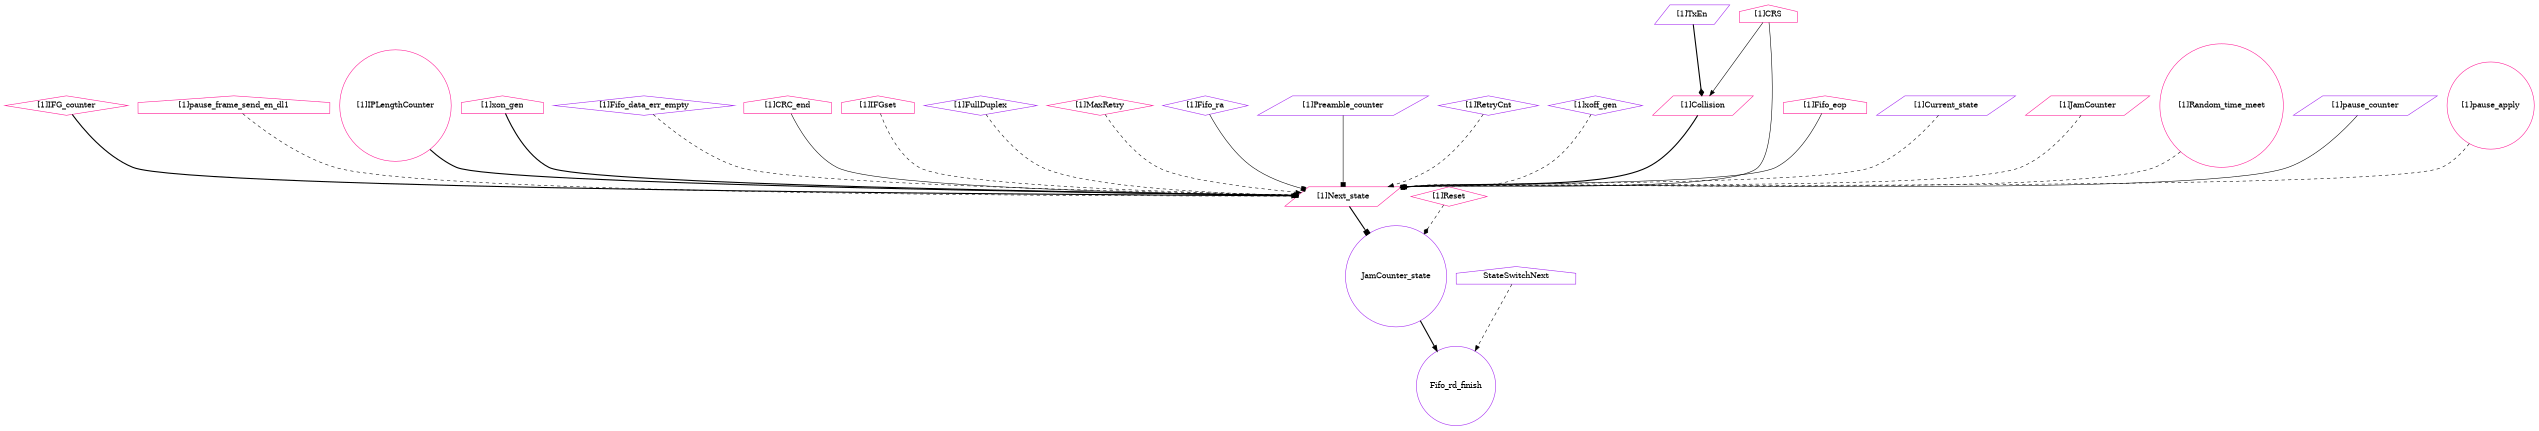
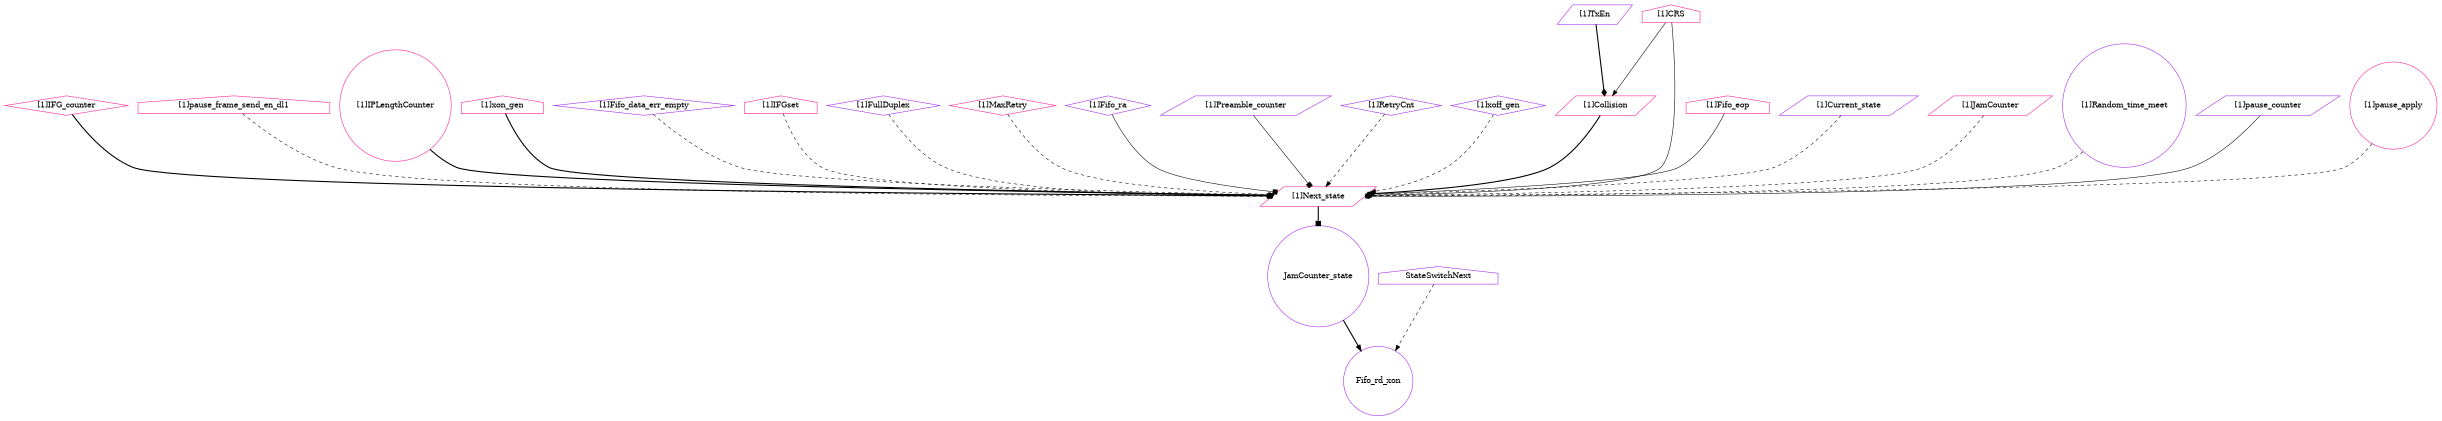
node "[1]CRC_end": removed
node "[1]Random_time_meet": color deeppink -> purple
node "[1]Reset": removed
node "Fifo_rd_finish": label "Fifo_rd_finish" -> "Fifo_rd_xon"
